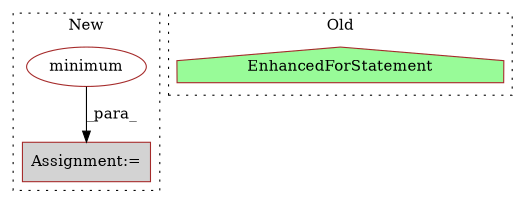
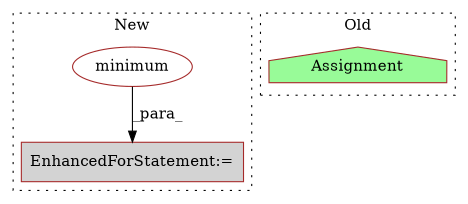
node "EnhancedForStatement": label "EnhancedForStatement" -> "Assignment"
node "Assignment:=": label "Assignment:=" -> "EnhancedForStatement:="
